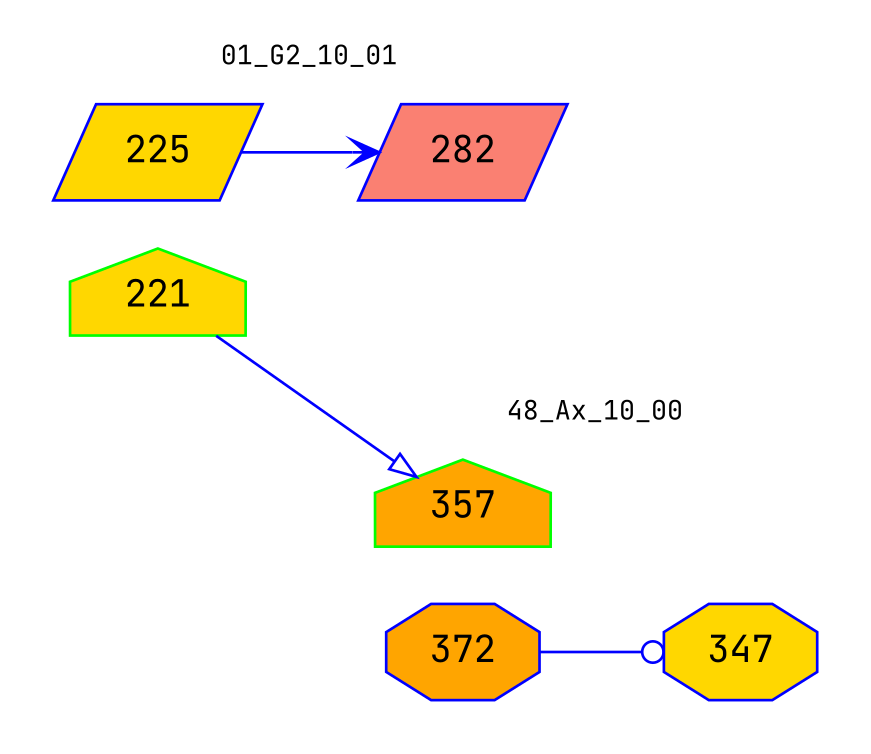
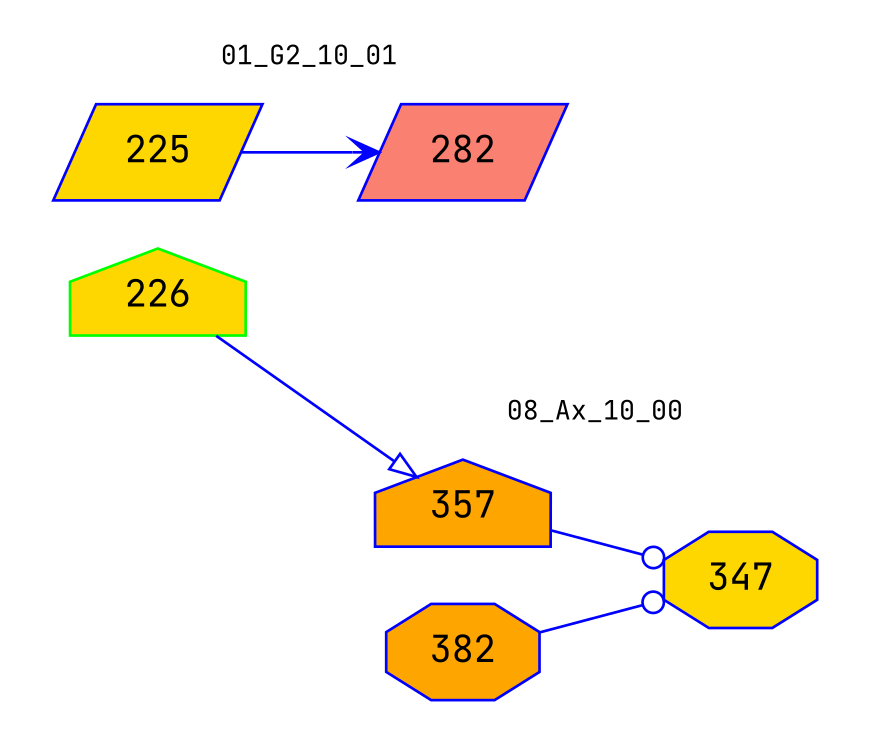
node "221": label "221" -> "226"
cluster "48_Ax_10_00": label "48_Ax_10_00" -> "08_Ax_10_00"
node "357": color green -> blue
edge "357" -> "347": added
node "372": label "372" -> "382"
